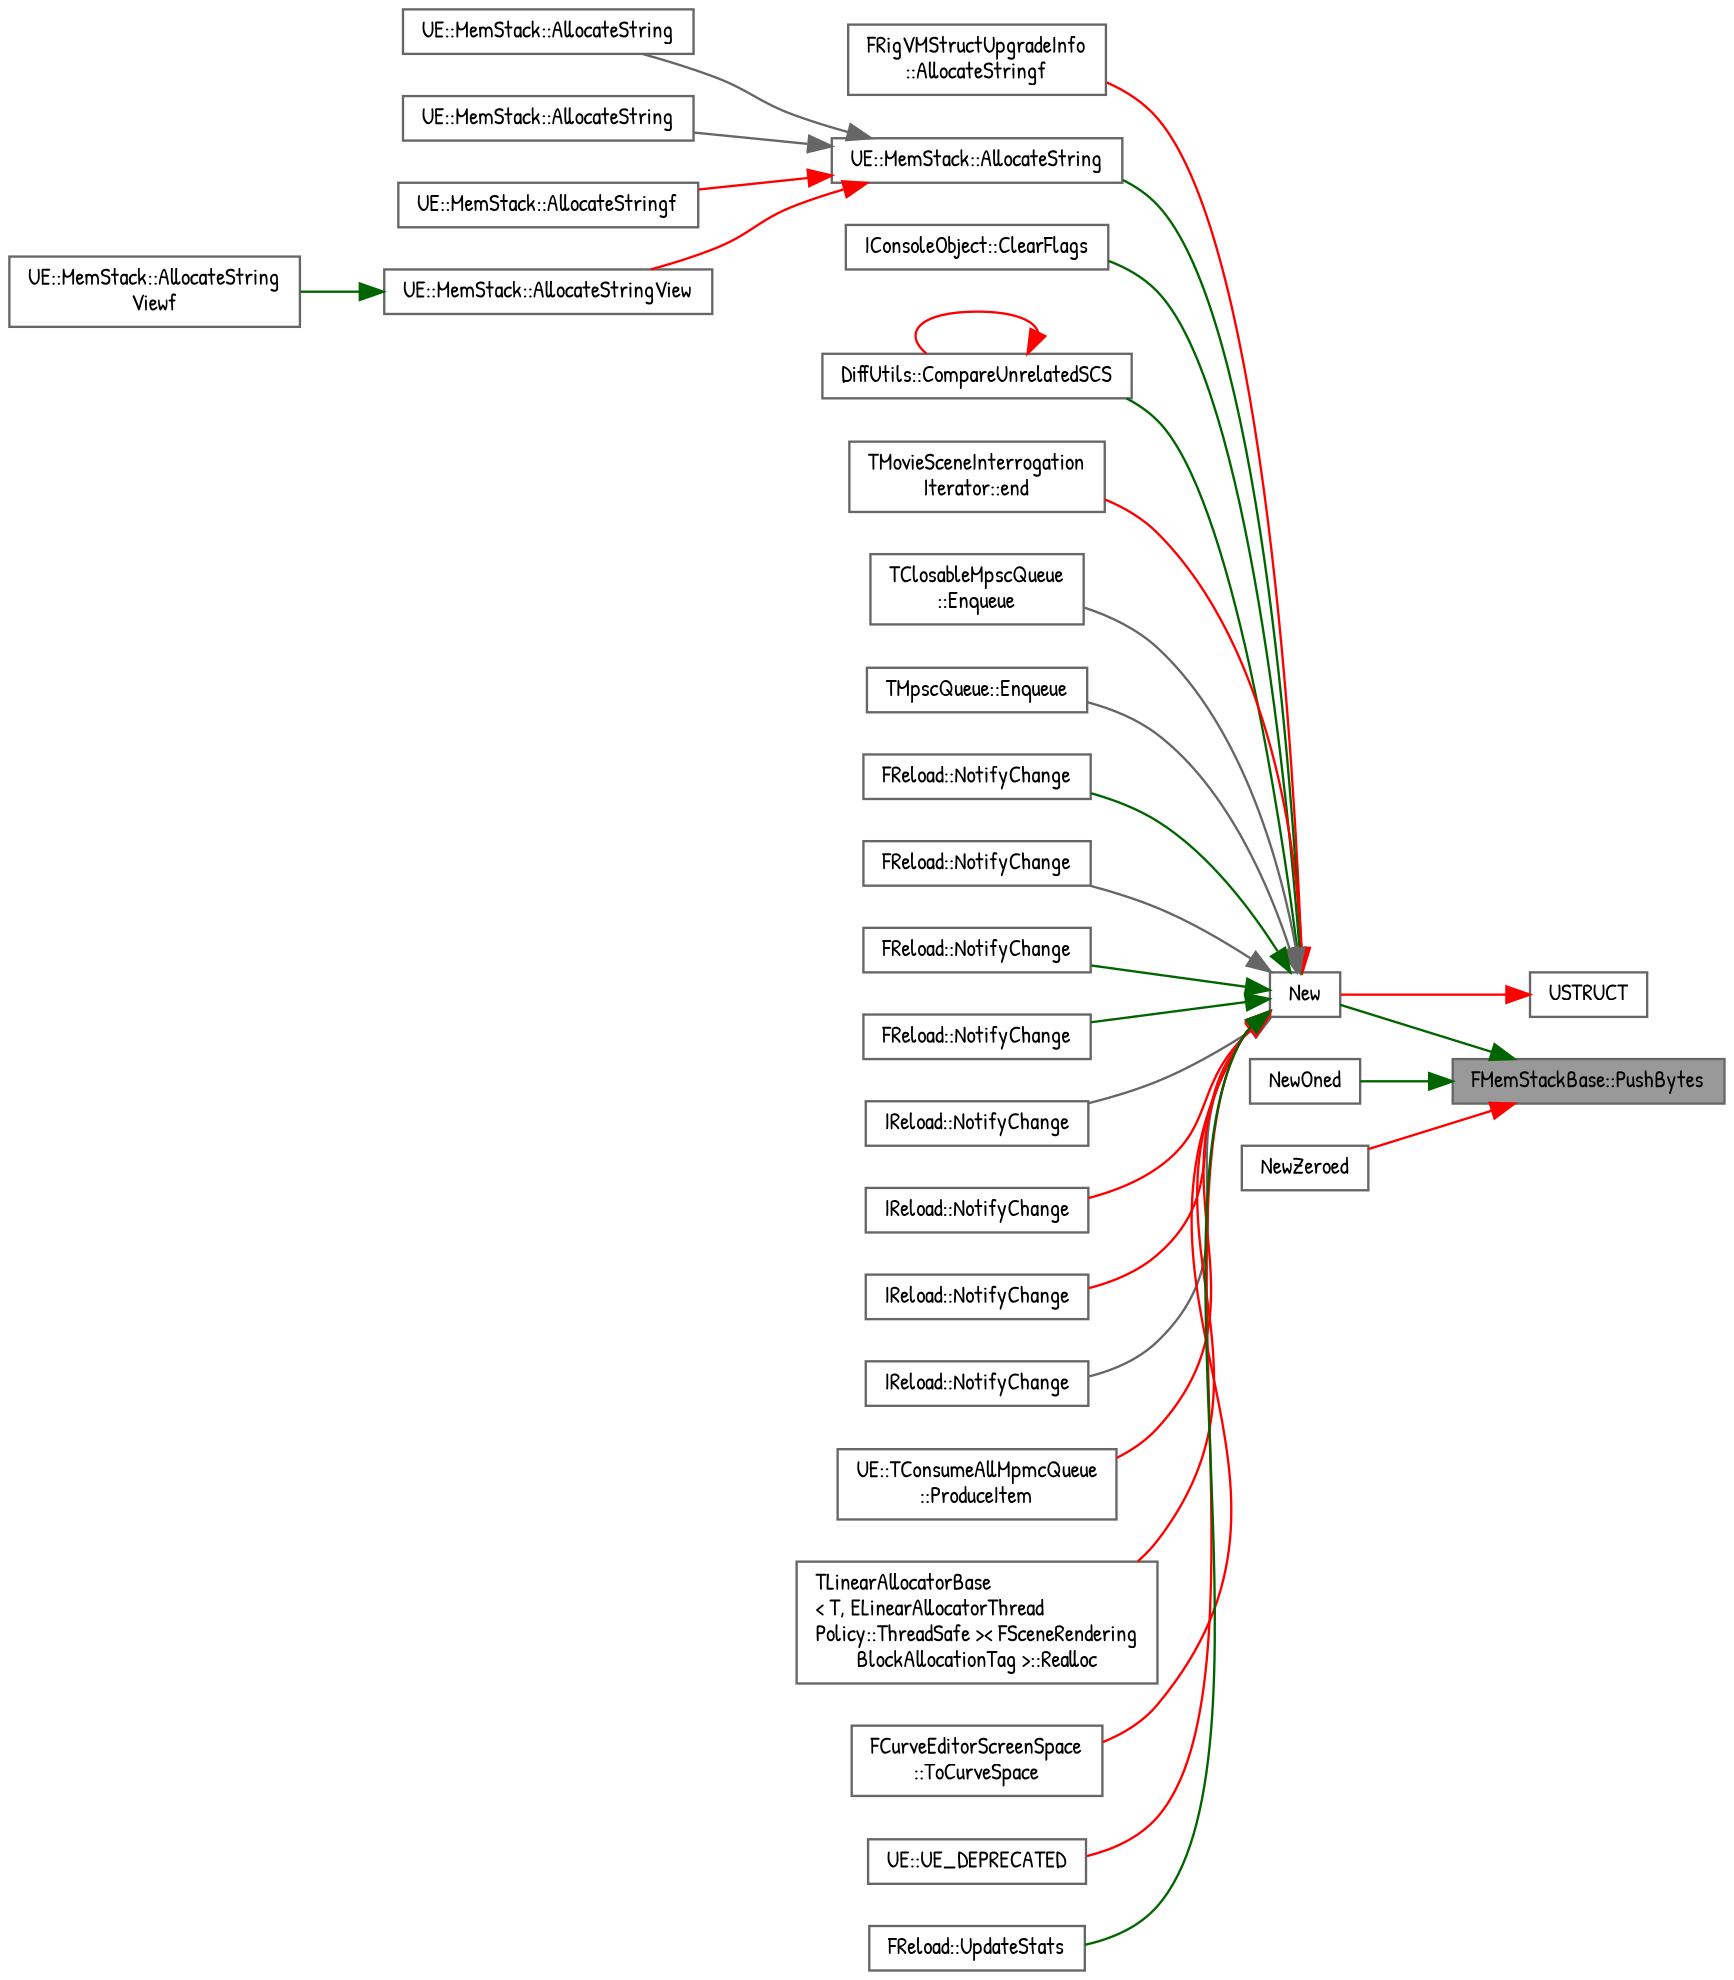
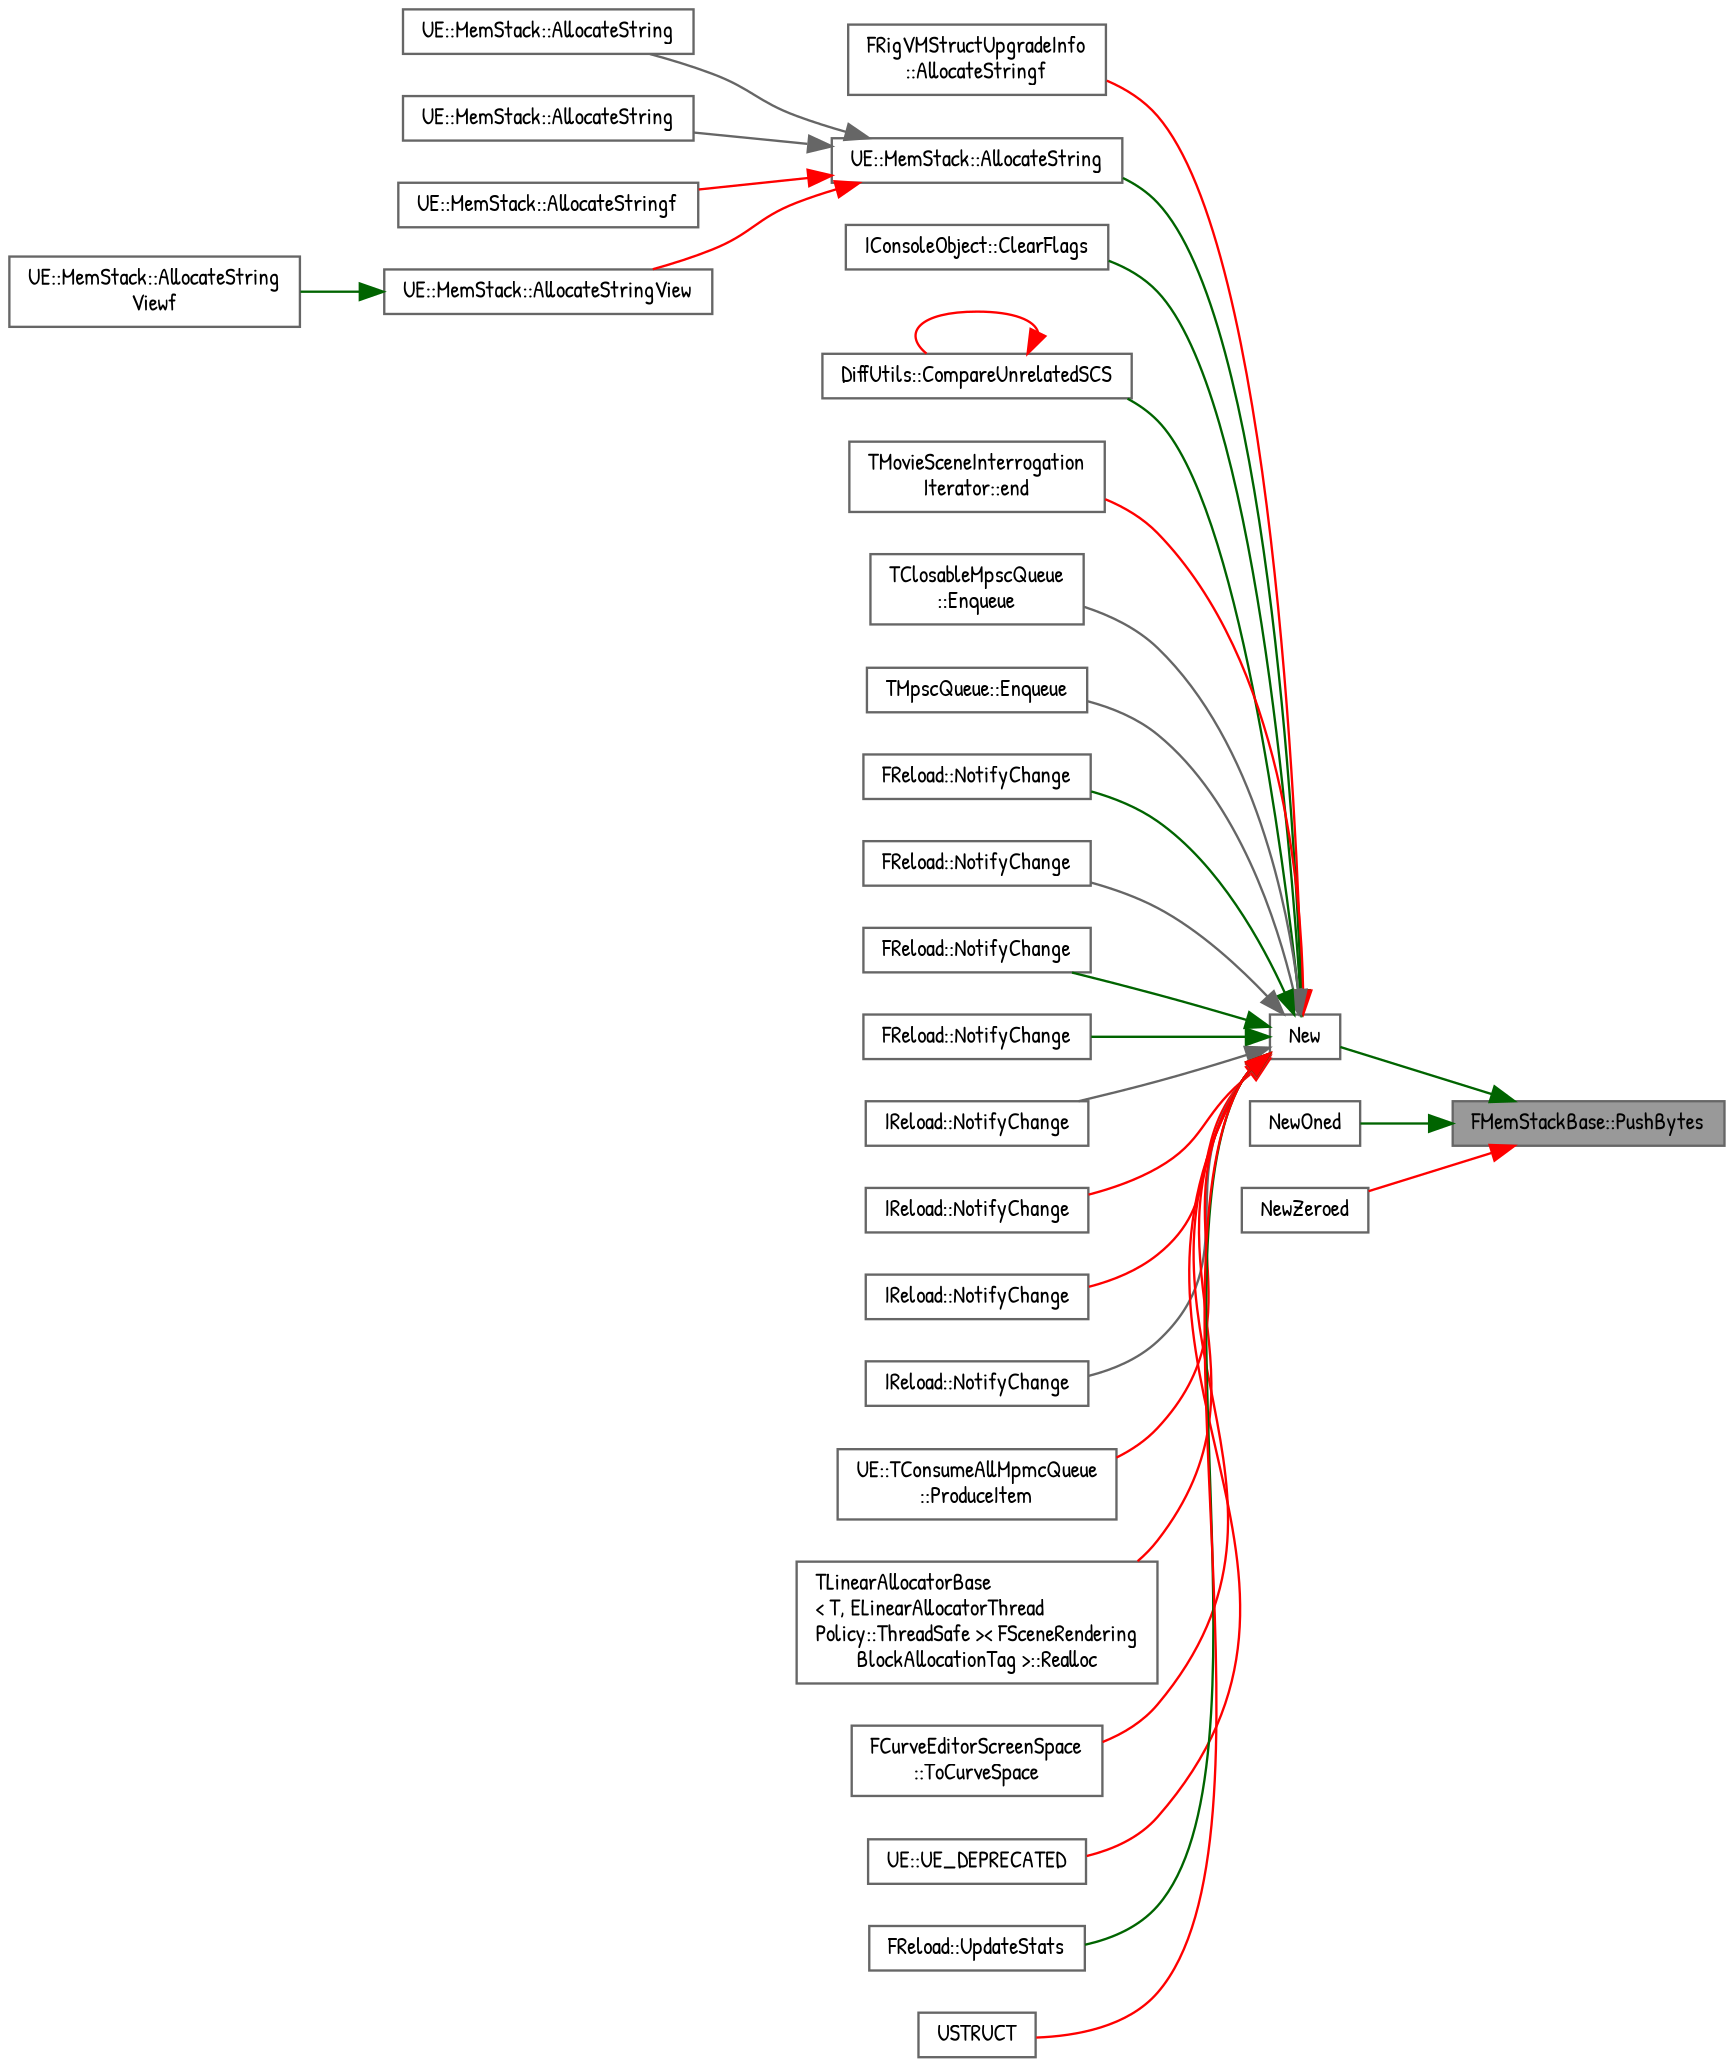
edge "New" -> "USTRUCT": reversed
